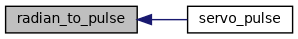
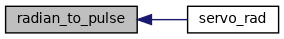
node "servo_pulse": label "servo_pulse" -> "servo_rad"
